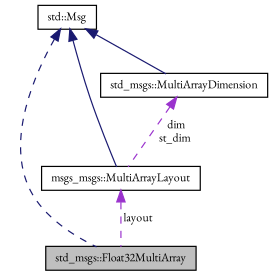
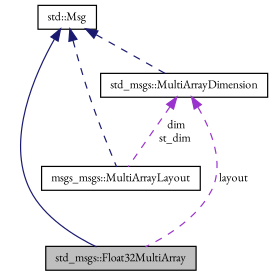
edge "std_msgs::MultiArrayDimension" -> "std::Msg": style solid -> dashed
edge "msgs_msgs::MultiArrayLayout" -> "std::Msg": style solid -> dashed
edge "std_msgs::Float32MultiArray" -> "std::Msg": style dashed -> solid
edge "std_msgs::Float32MultiArray" -> "msgs_msgs::MultiArrayLayout": now "std_msgs::Float32MultiArray" -> "std_msgs::MultiArrayDimension"
